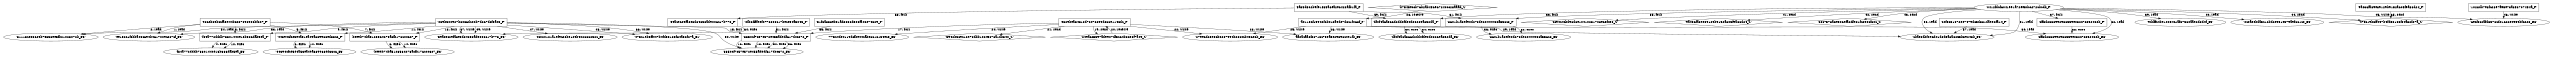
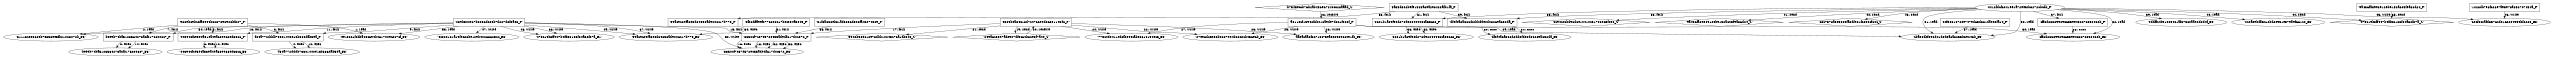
edge "'a0113cf15942f2b016a9de7d8c1f068f_P'" -> "'775c4de4119dcfbe44cabe6618154ec5_F3'": added, label "27: write"
